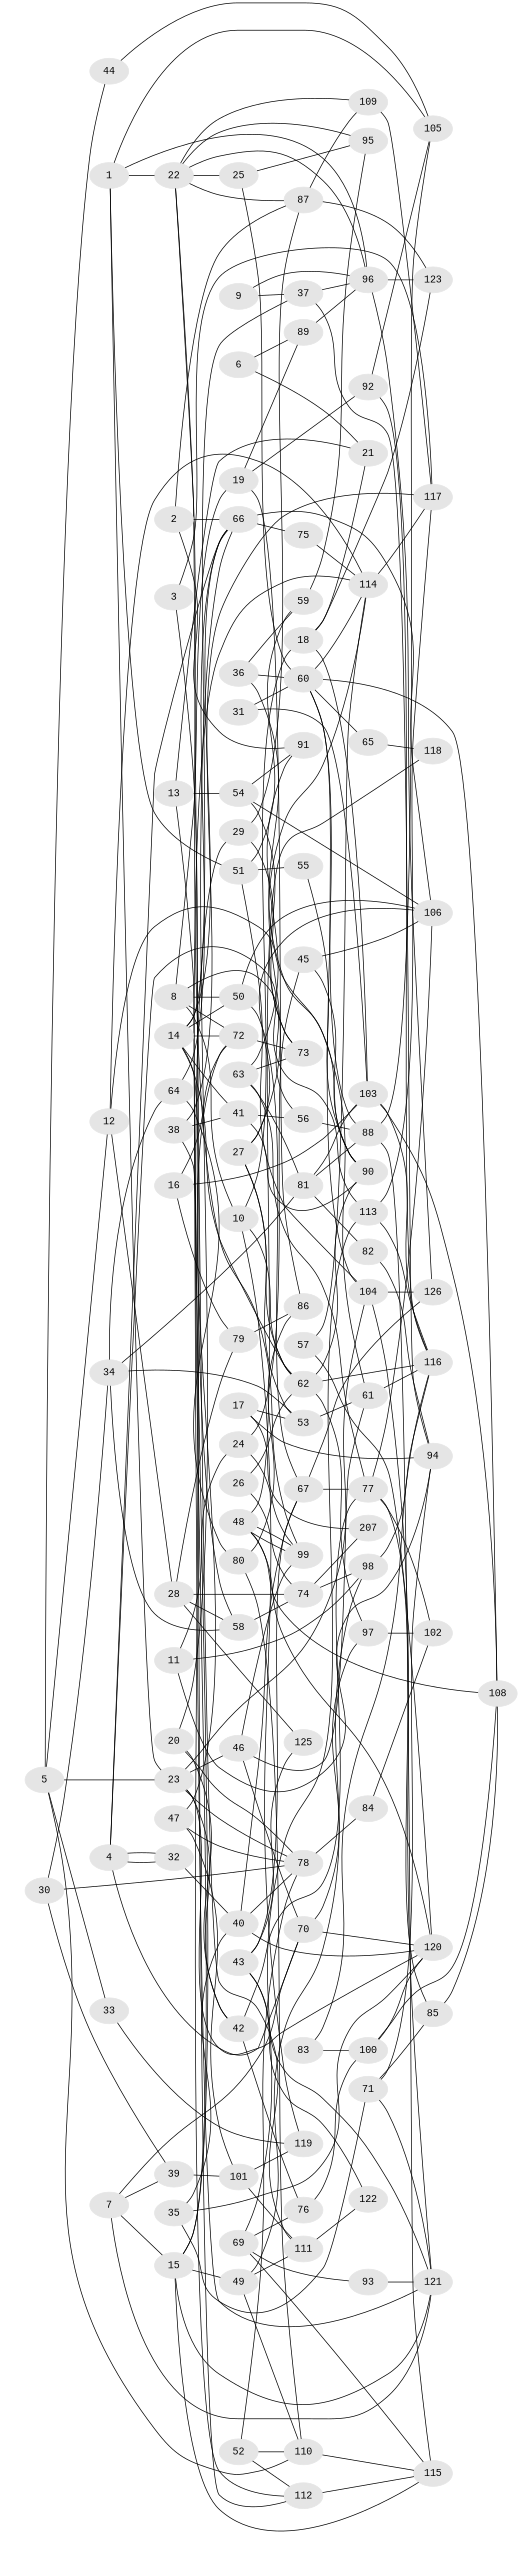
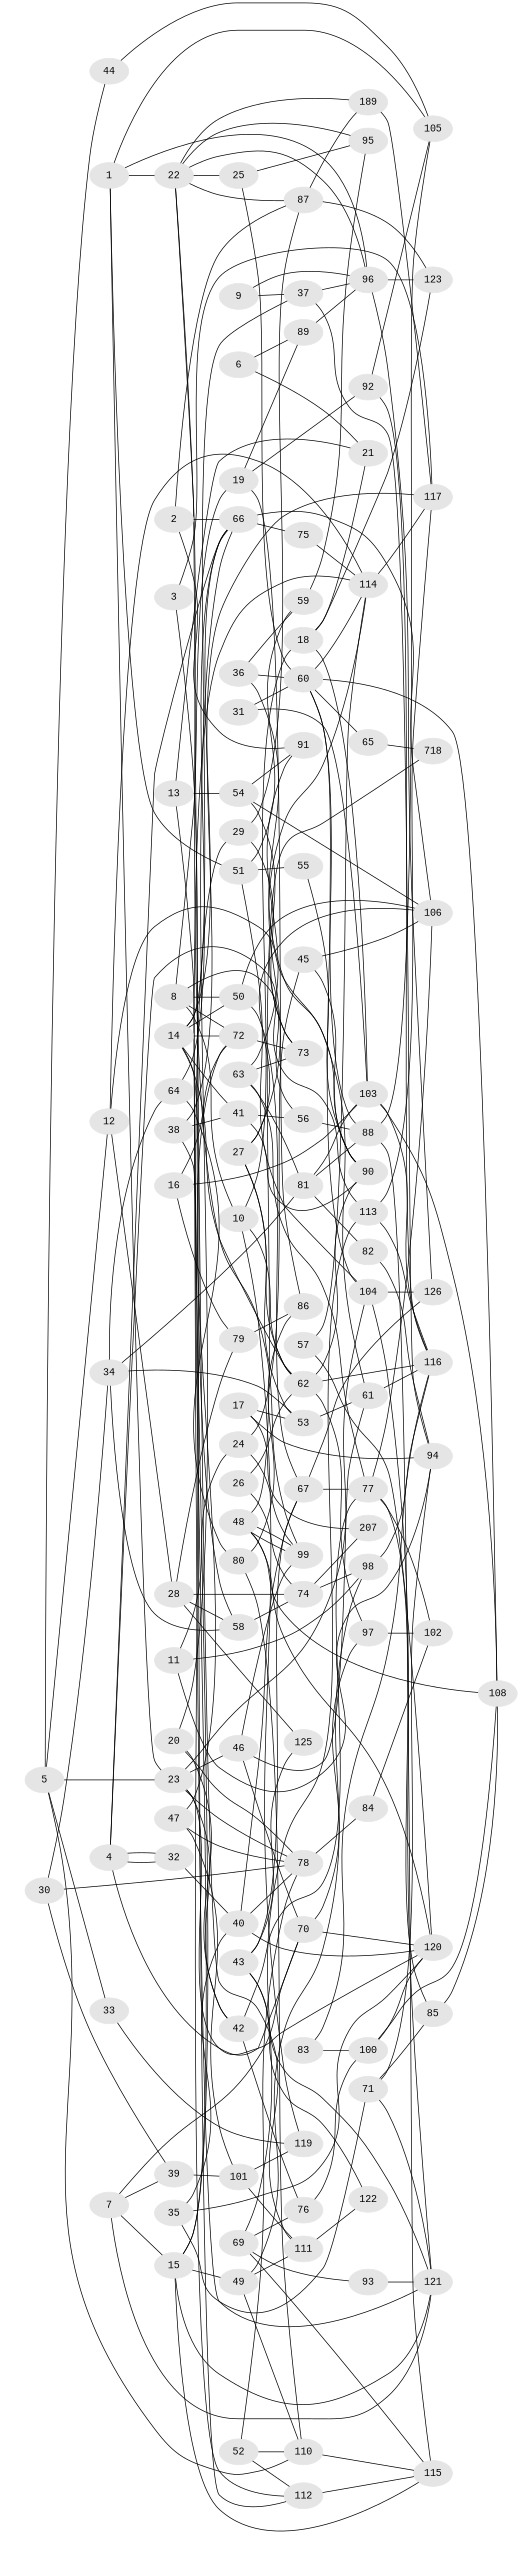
node "109": label "109" -> "189"
node "118": label "118" -> "718"
